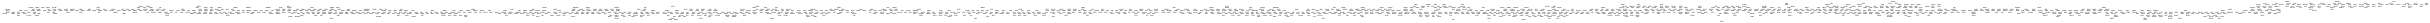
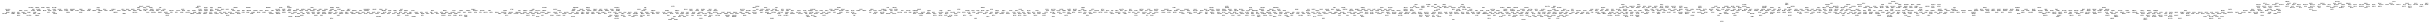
node "ROUTPOINT1709_695E375N_O": removed
